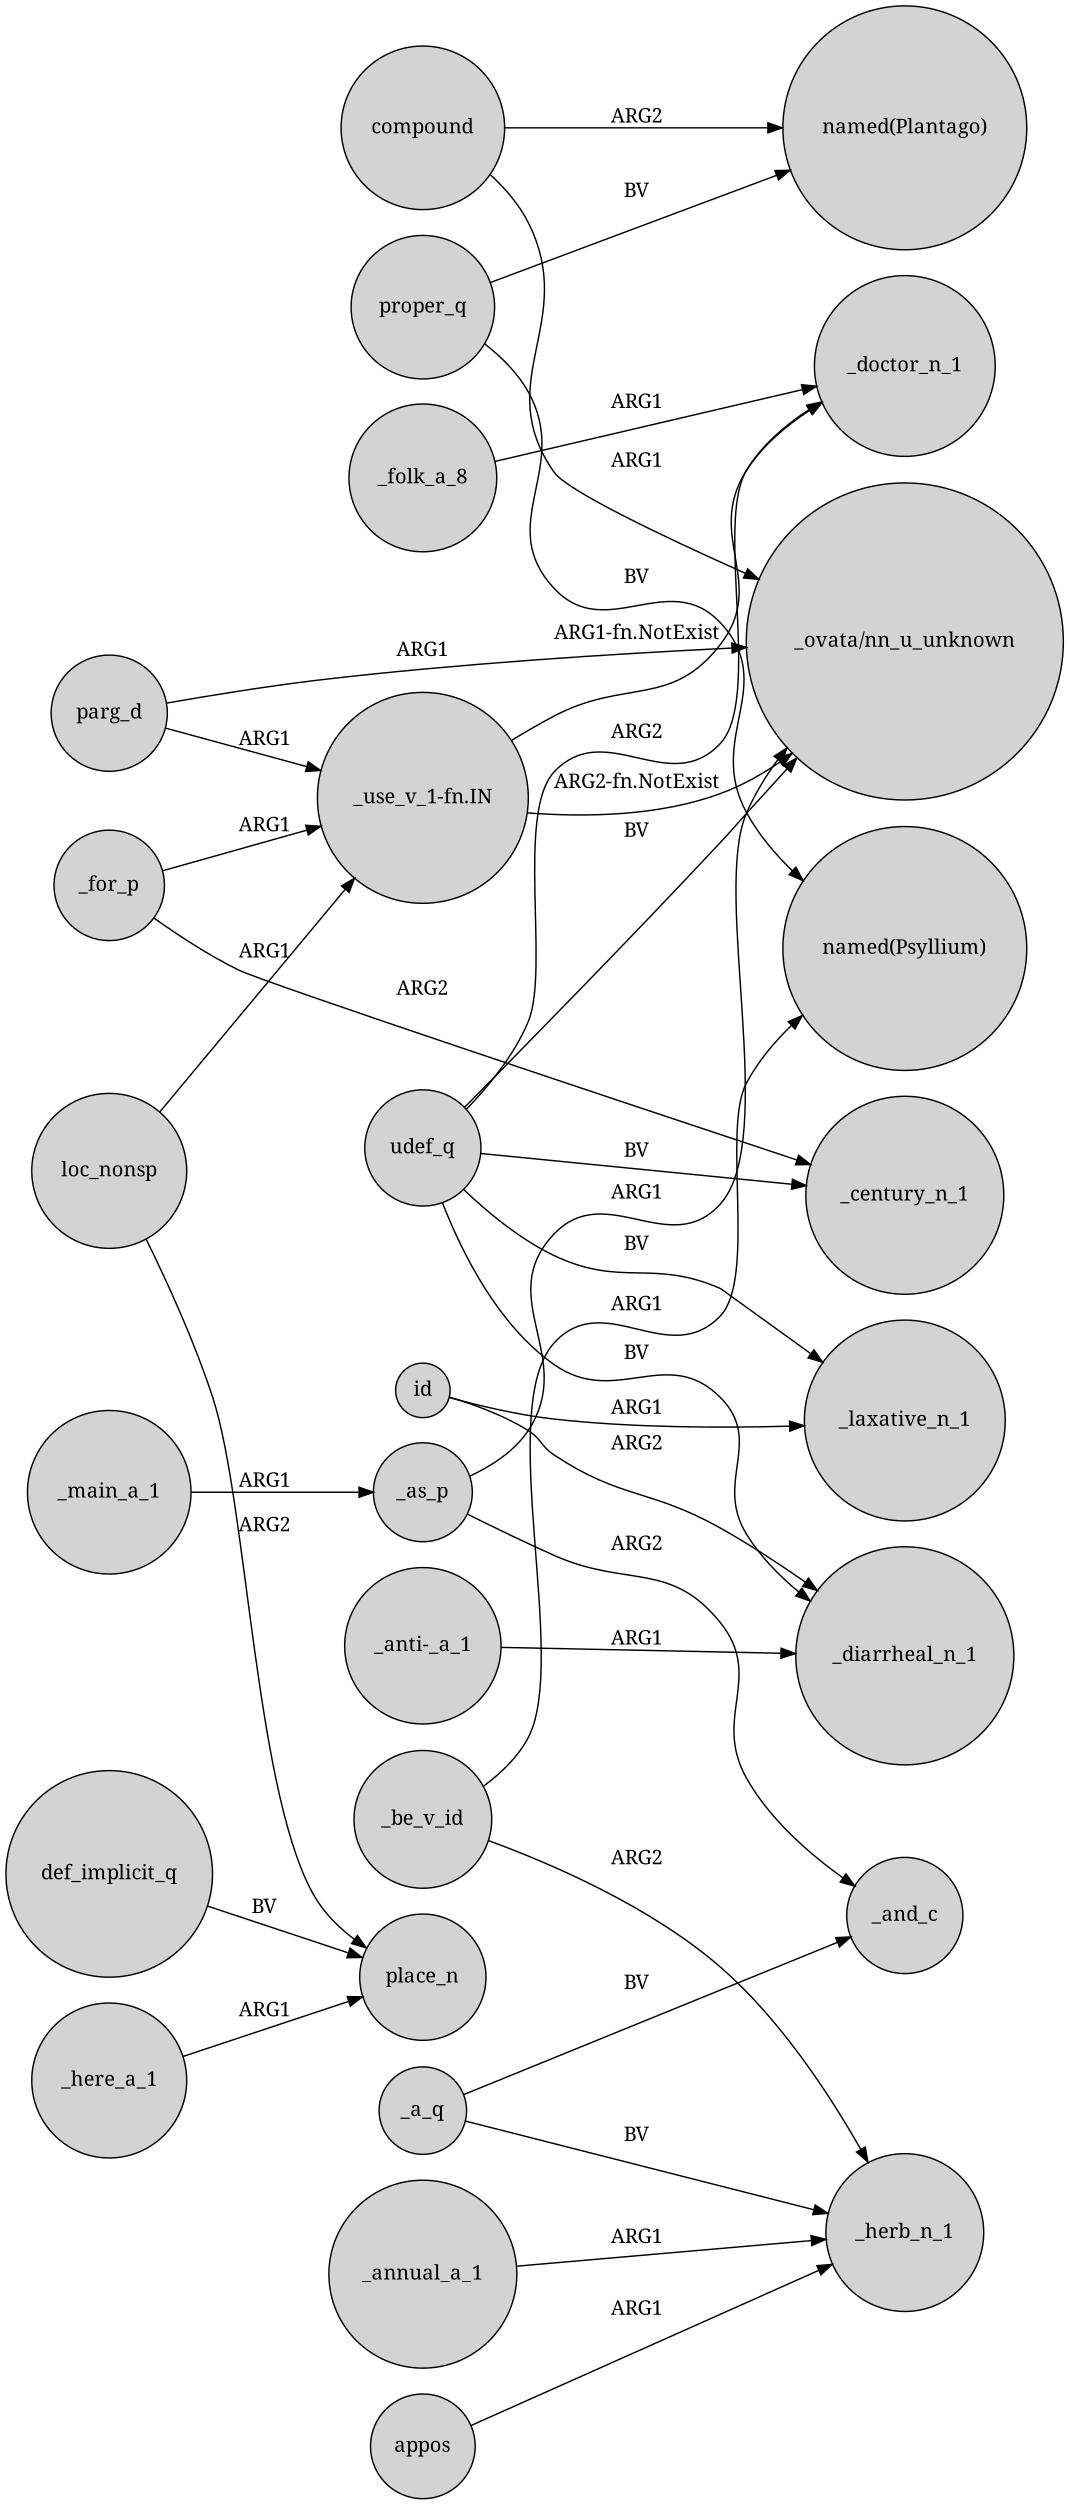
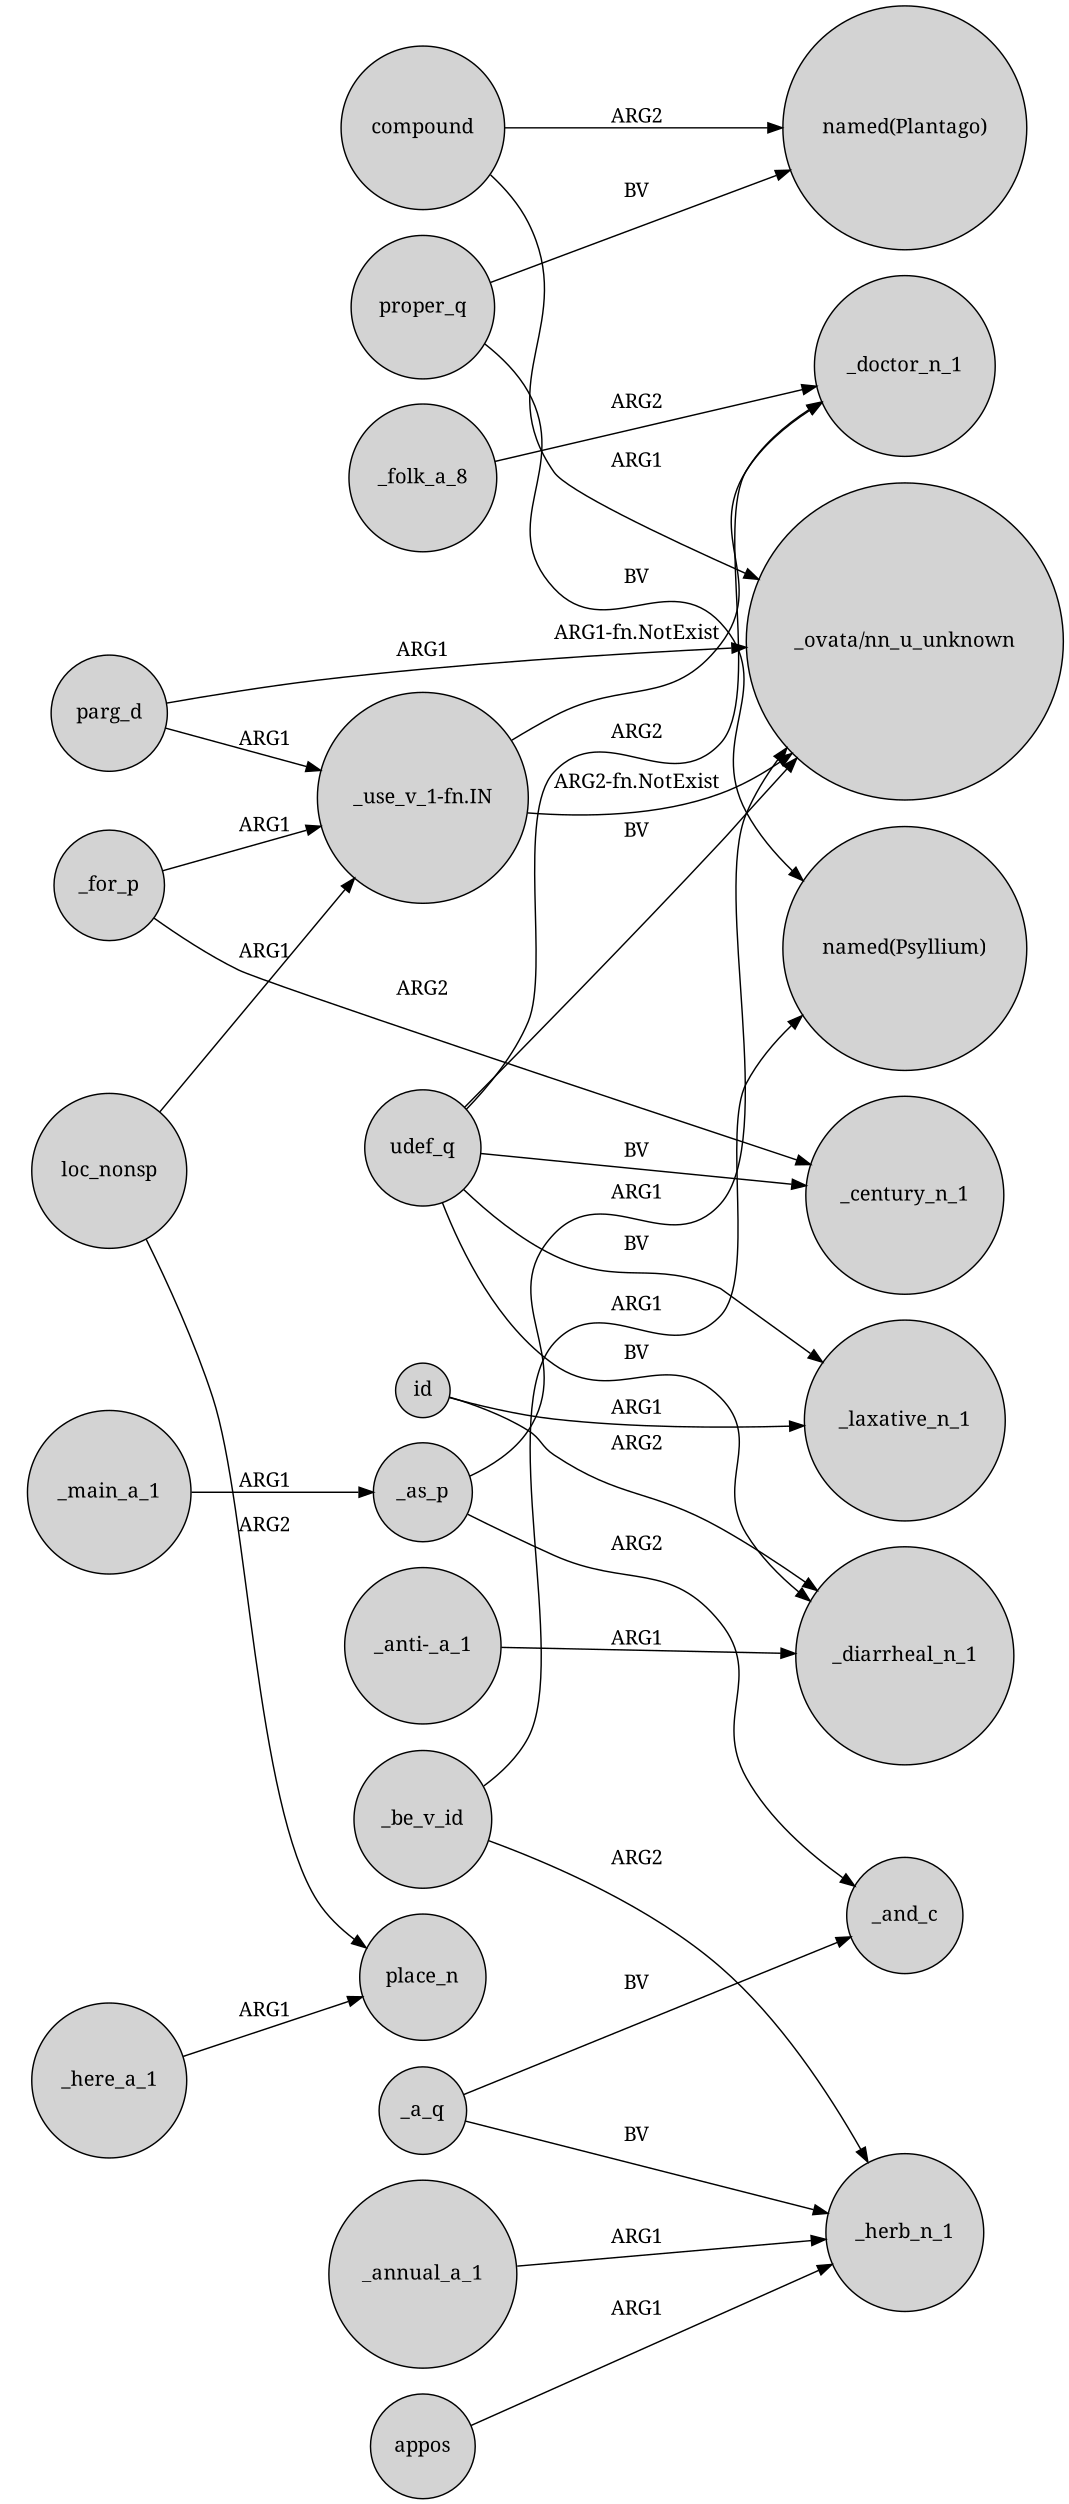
edge "_folk_a_8" -> "_doctor_n_1": label "ARG1" -> "ARG2"
node "def_implicit_q": removed
